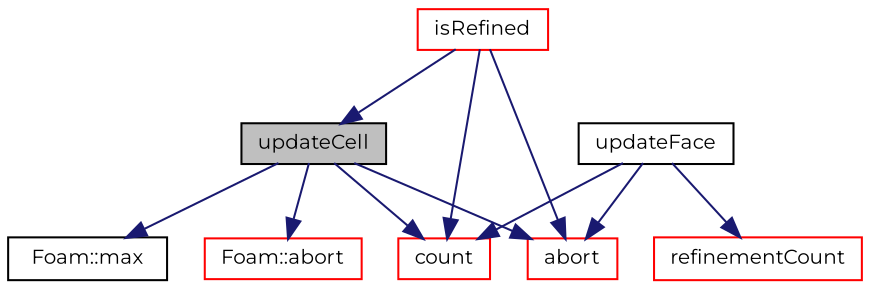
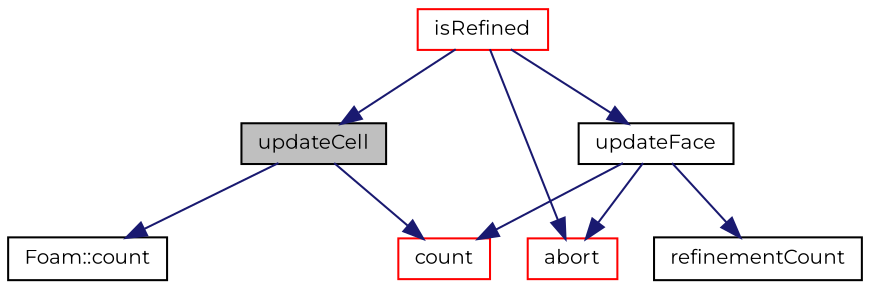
edge "isRefined" -> "count": now "isRefined" -> "updateFace"
edge "updateCell" -> "abort": removed
node "Foam::max": label "Foam::max" -> "Foam::count"
node "Foam::abort": removed
node "refinementCount": color red -> black
